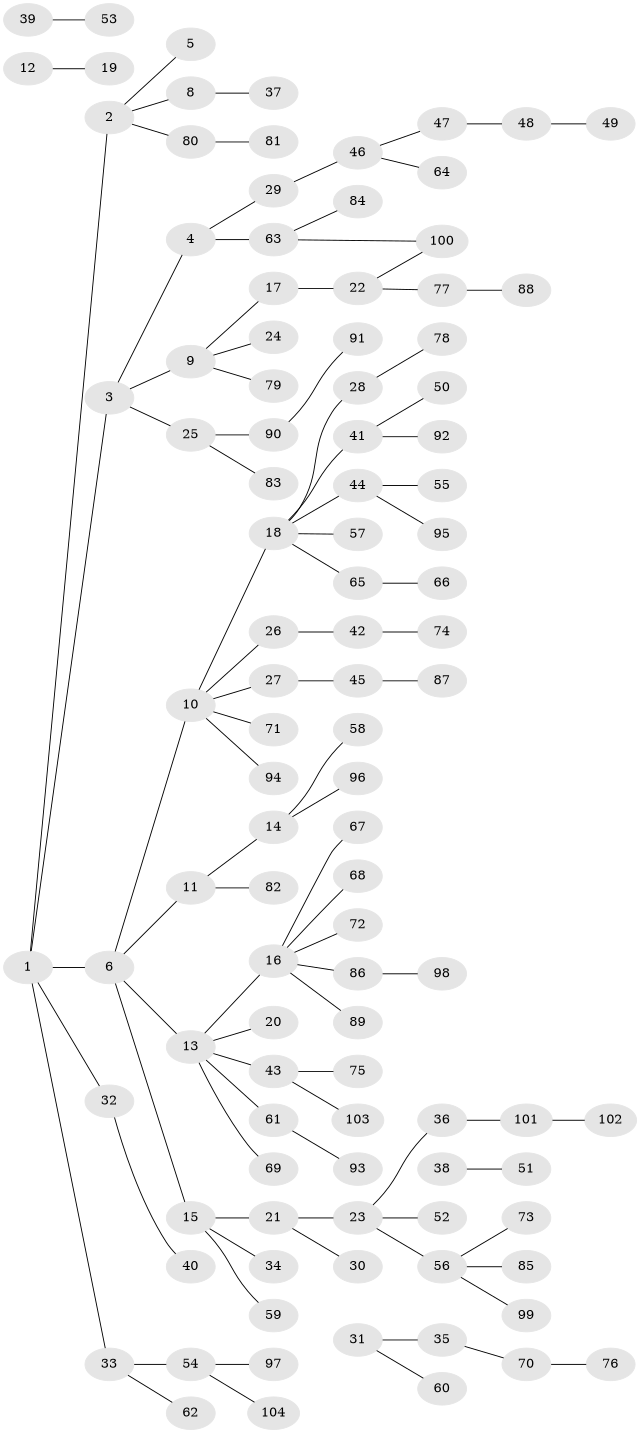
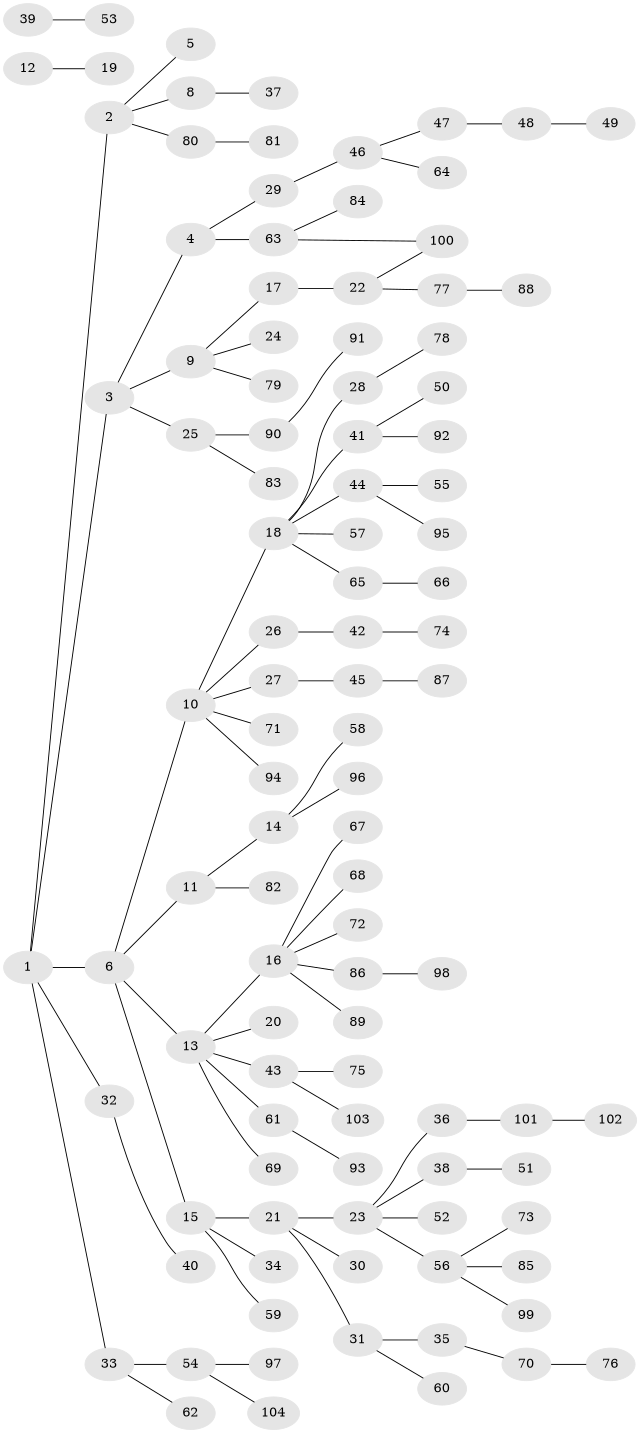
edge "38" -- "23": added
edge "21" -- "31": added
